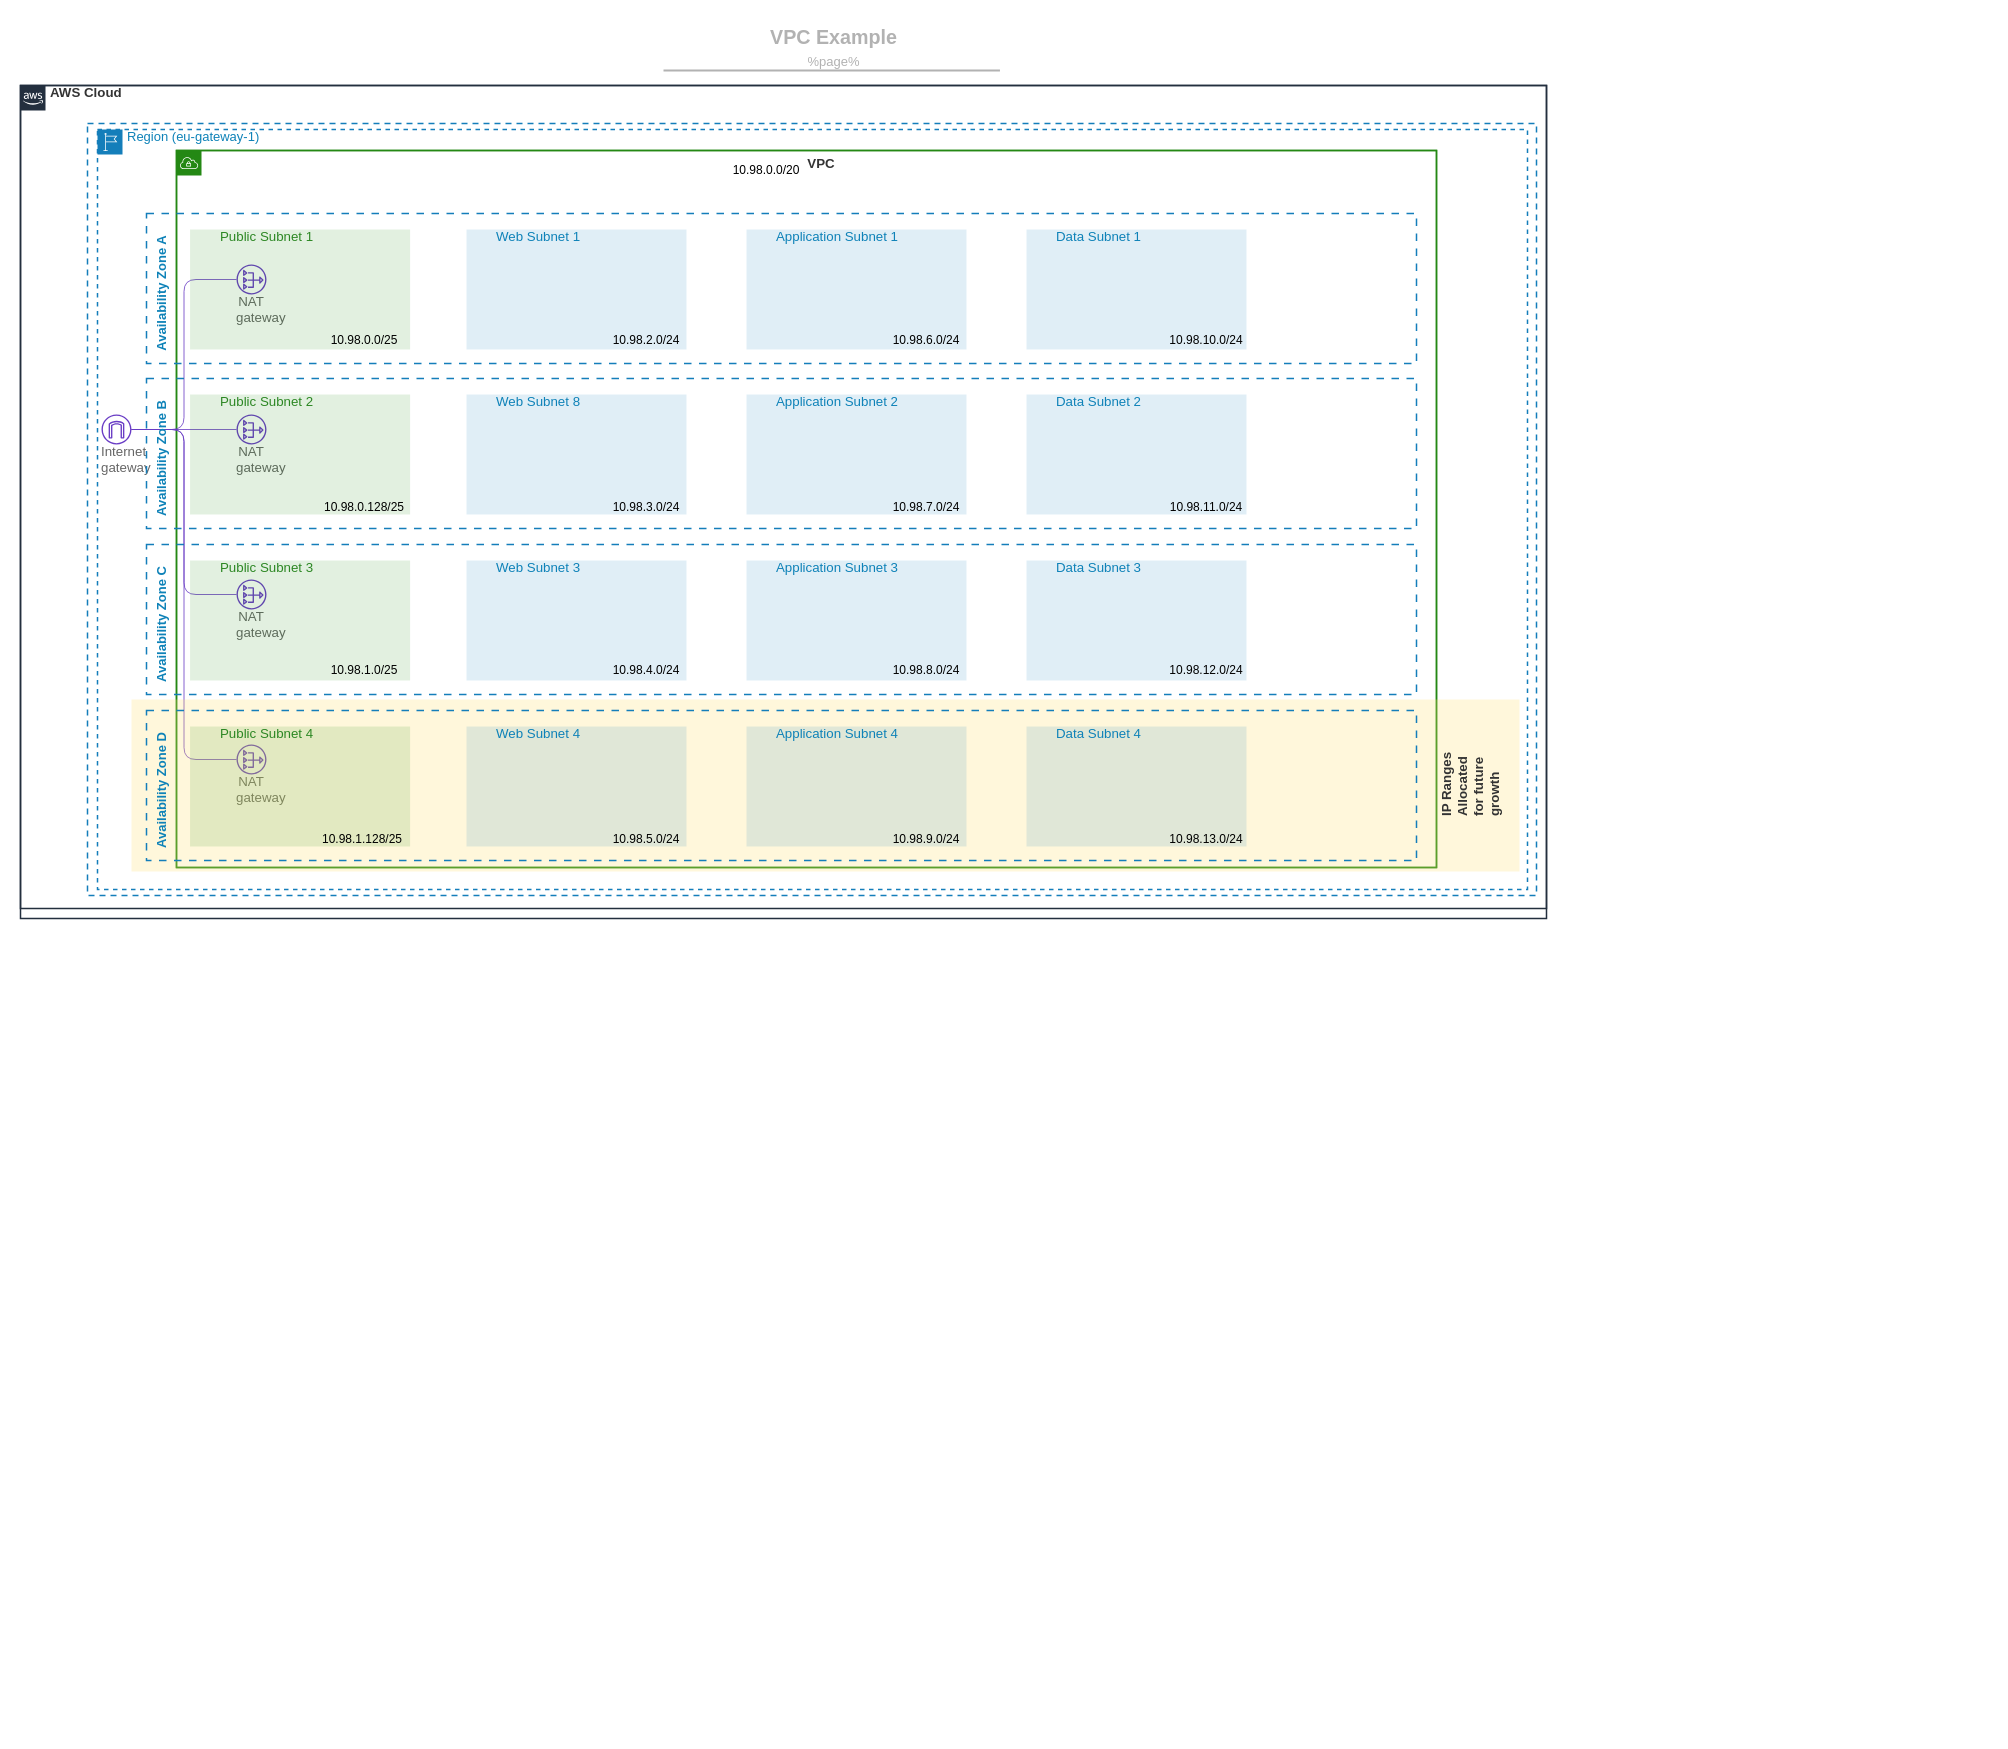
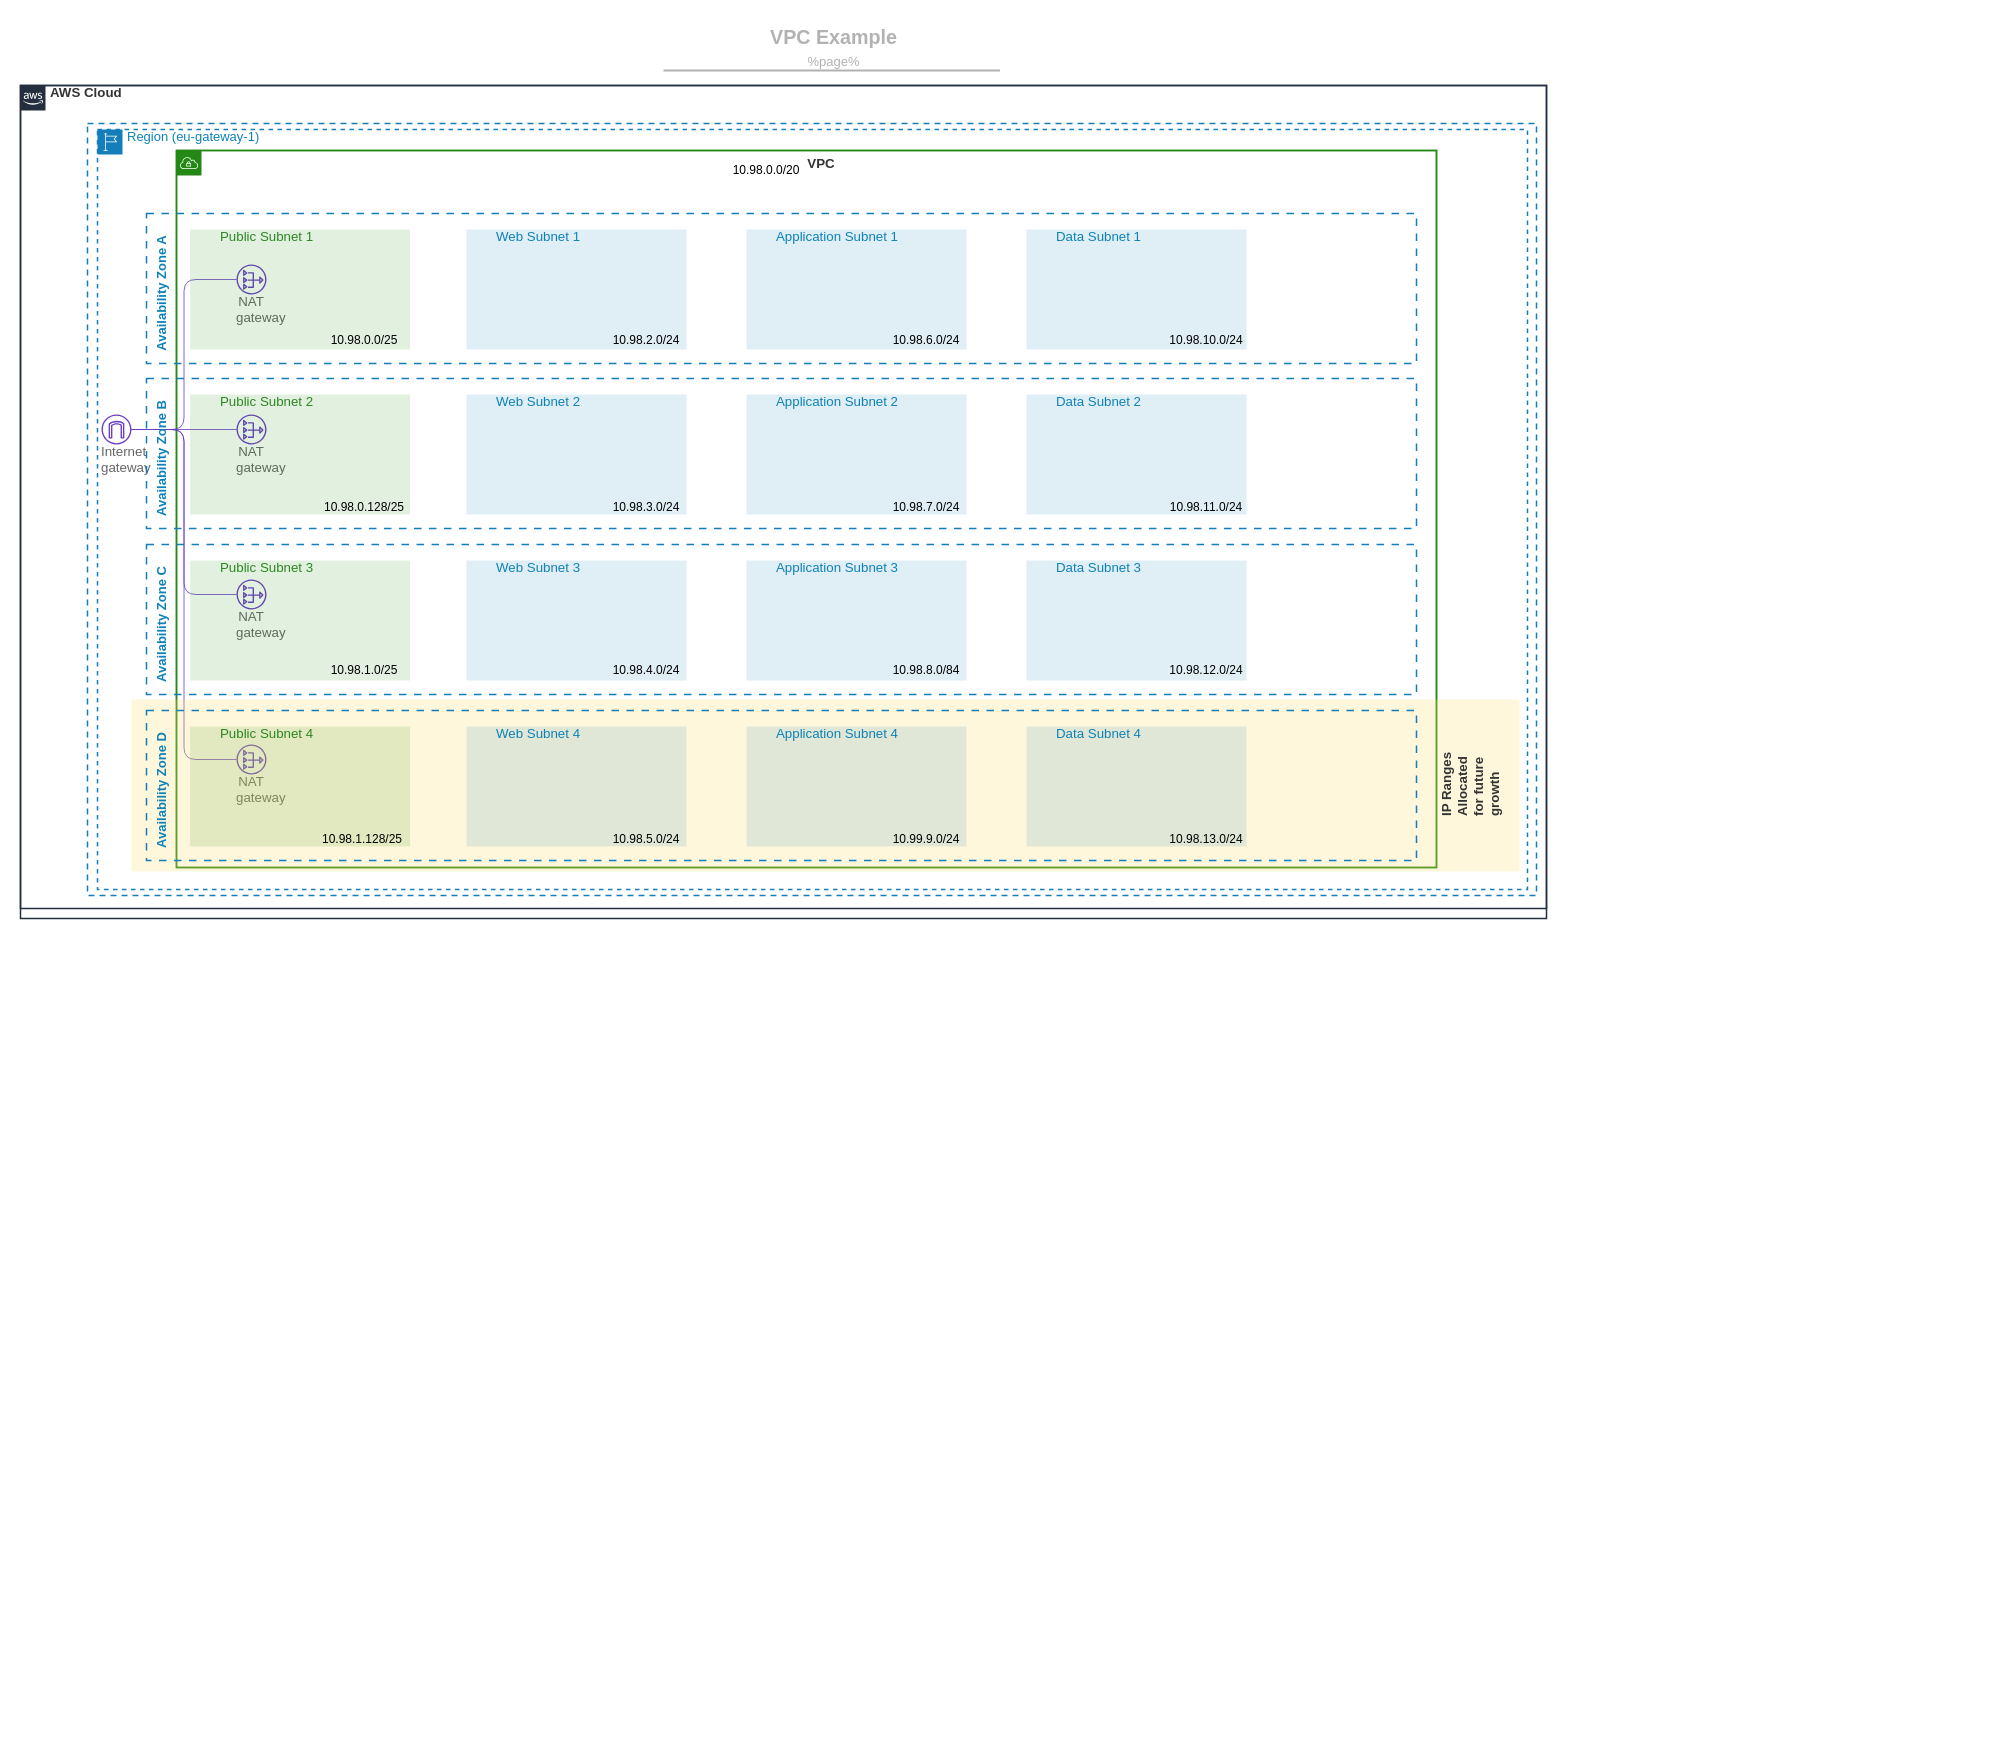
node "Web Subnet 8": label "Web Subnet 8" -> "Web Subnet 2"
node "10.98.8.0/24": label "10.98.8.0/24" -> "10.98.8.0/84"
node "10.98.9.0/24": label "10.98.9.0/24" -> "10.99.9.0/24"
